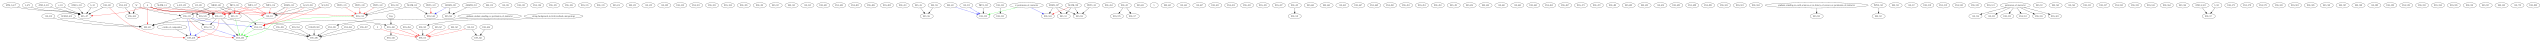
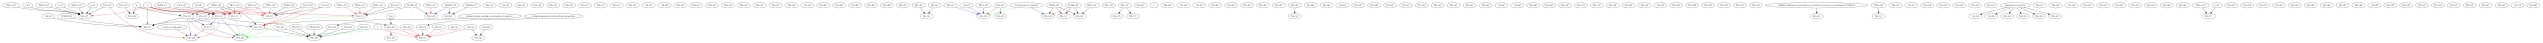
edge "ESS_522" -> "ESS_550": added
edge "S" -> "ESS_400": added
